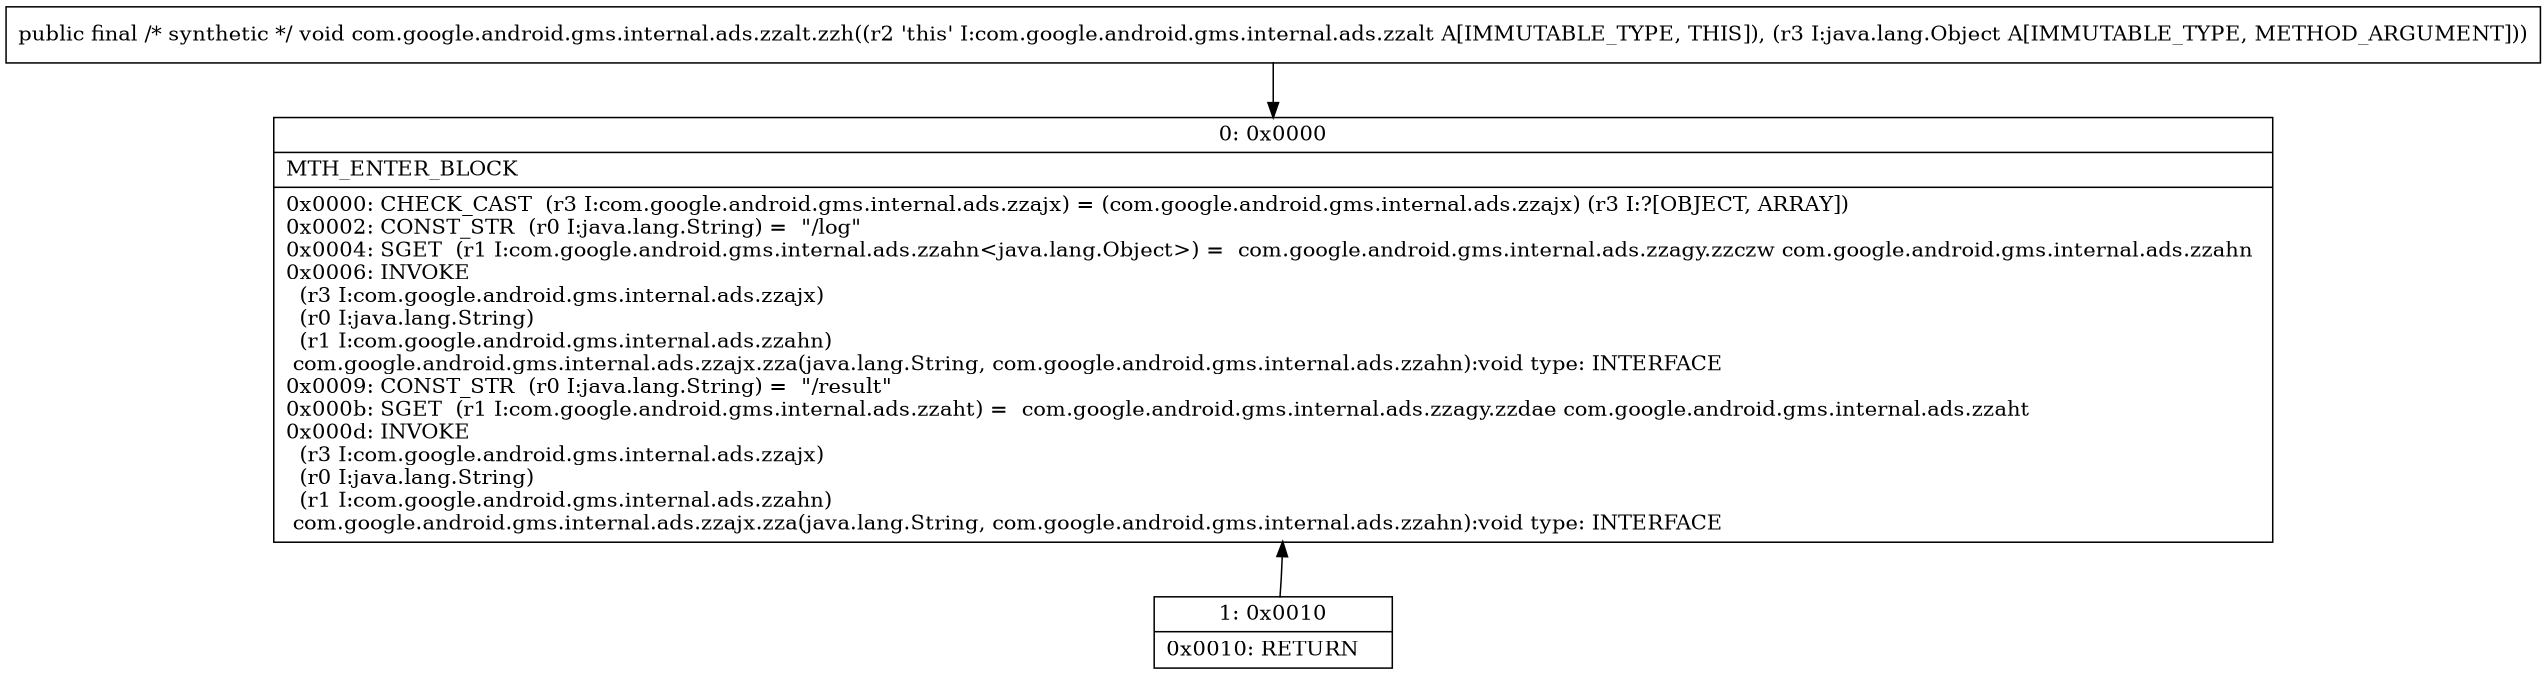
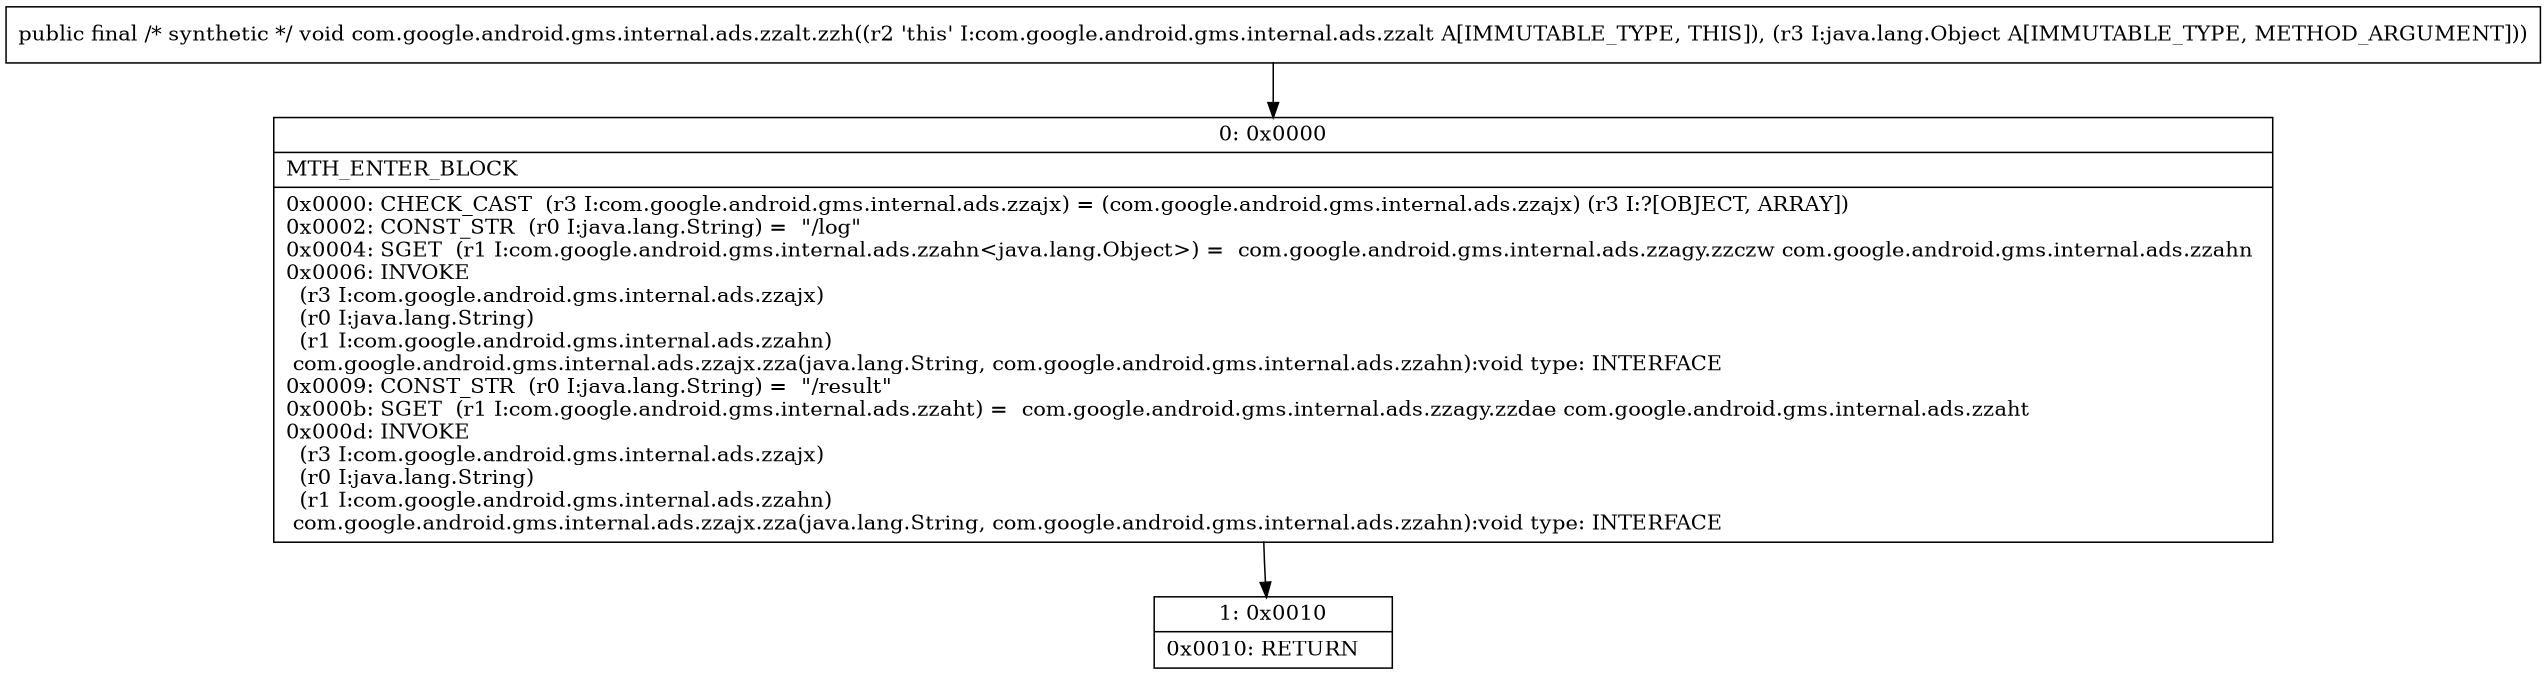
edge "1: 0x0010" -> "0: 0x0000": reversed
